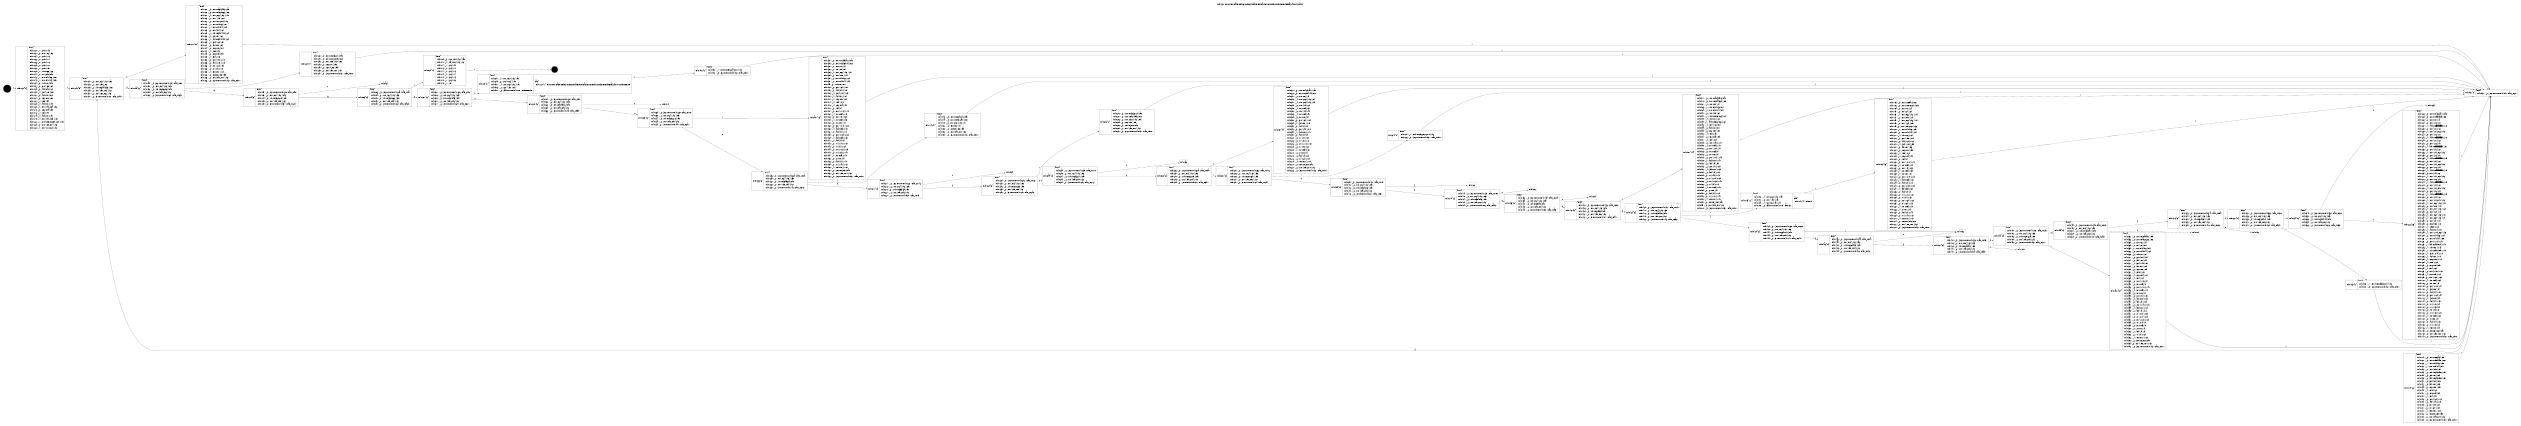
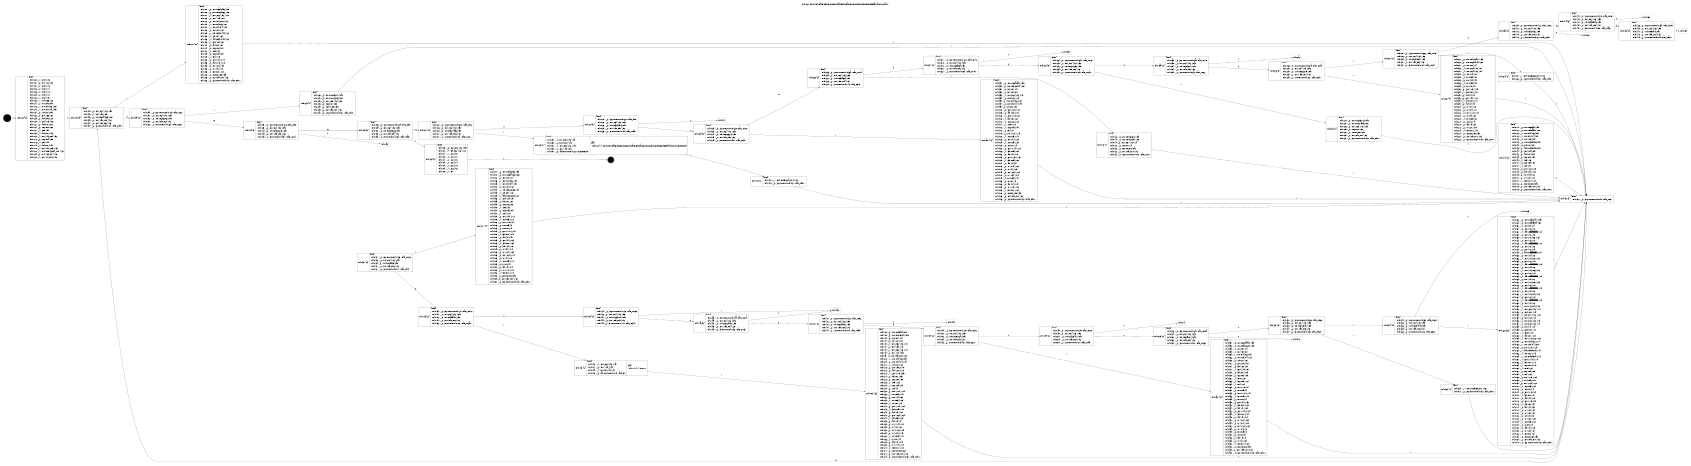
edge "0x401435 [28]" -> "0x401451 [28]": removed, label "6"
